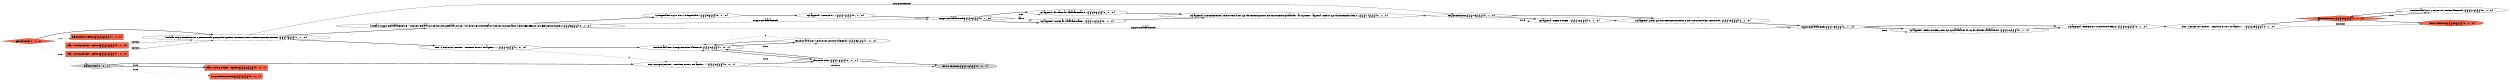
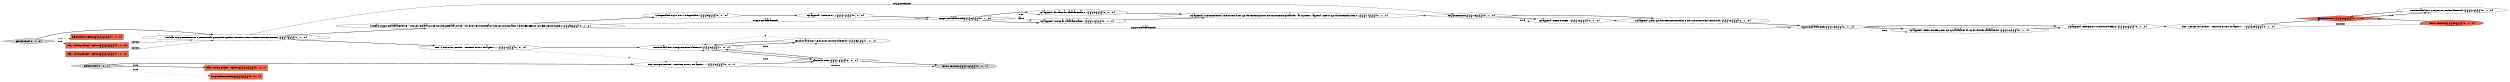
edge "dbResult.next()@@@26@@@['0', '1', '0']" -> "return sessions@@@29@@@['0', '1', '0']": reversed
node "getSessions['0', '1', '0']": fillcolor tomato -> lightgray
edge "getSessions['0', '1', '0']" -> "getSessions['0', '0', '1']": now "getSessions['0', '1', '0']" -> "Map<String,Object> options@@@2@@@['0', '1', '0']"
